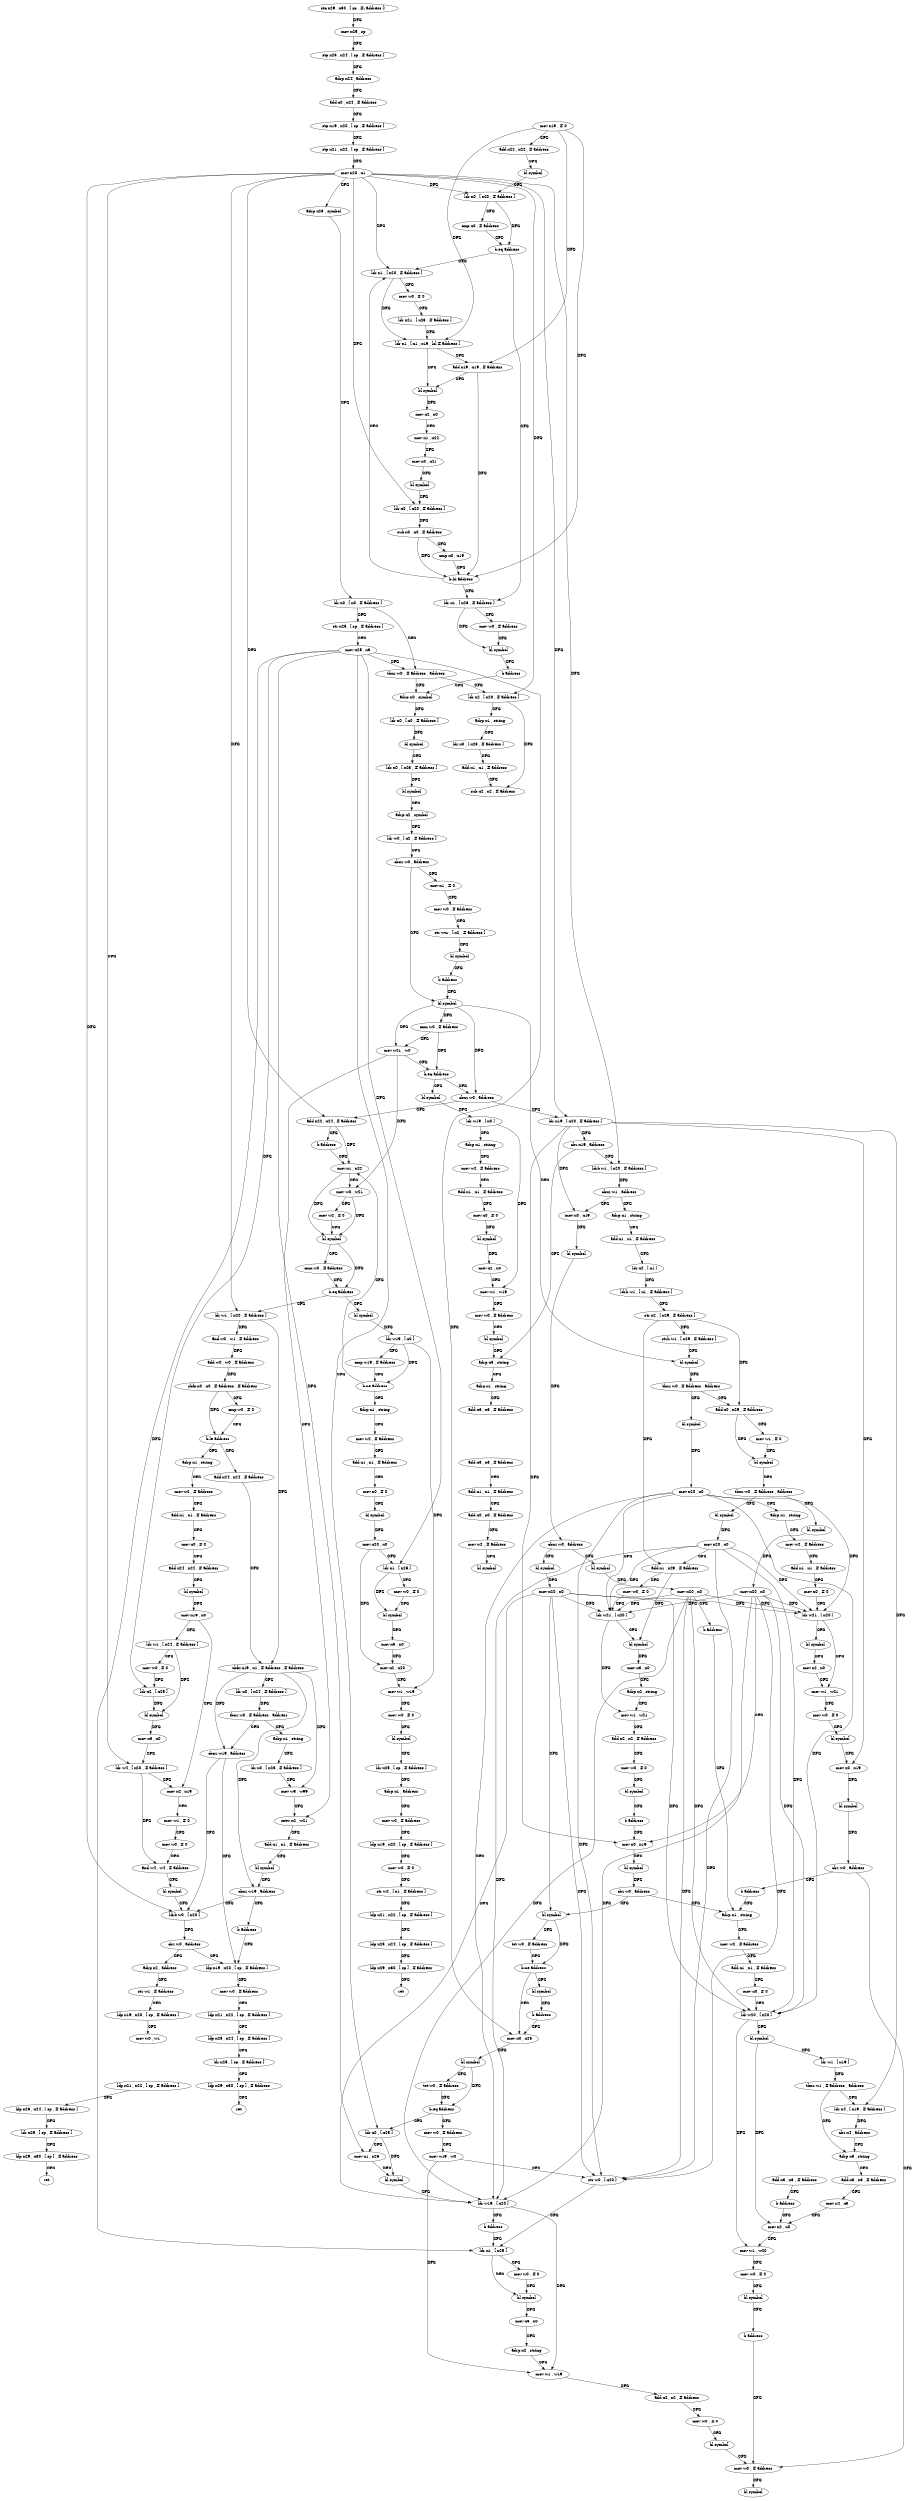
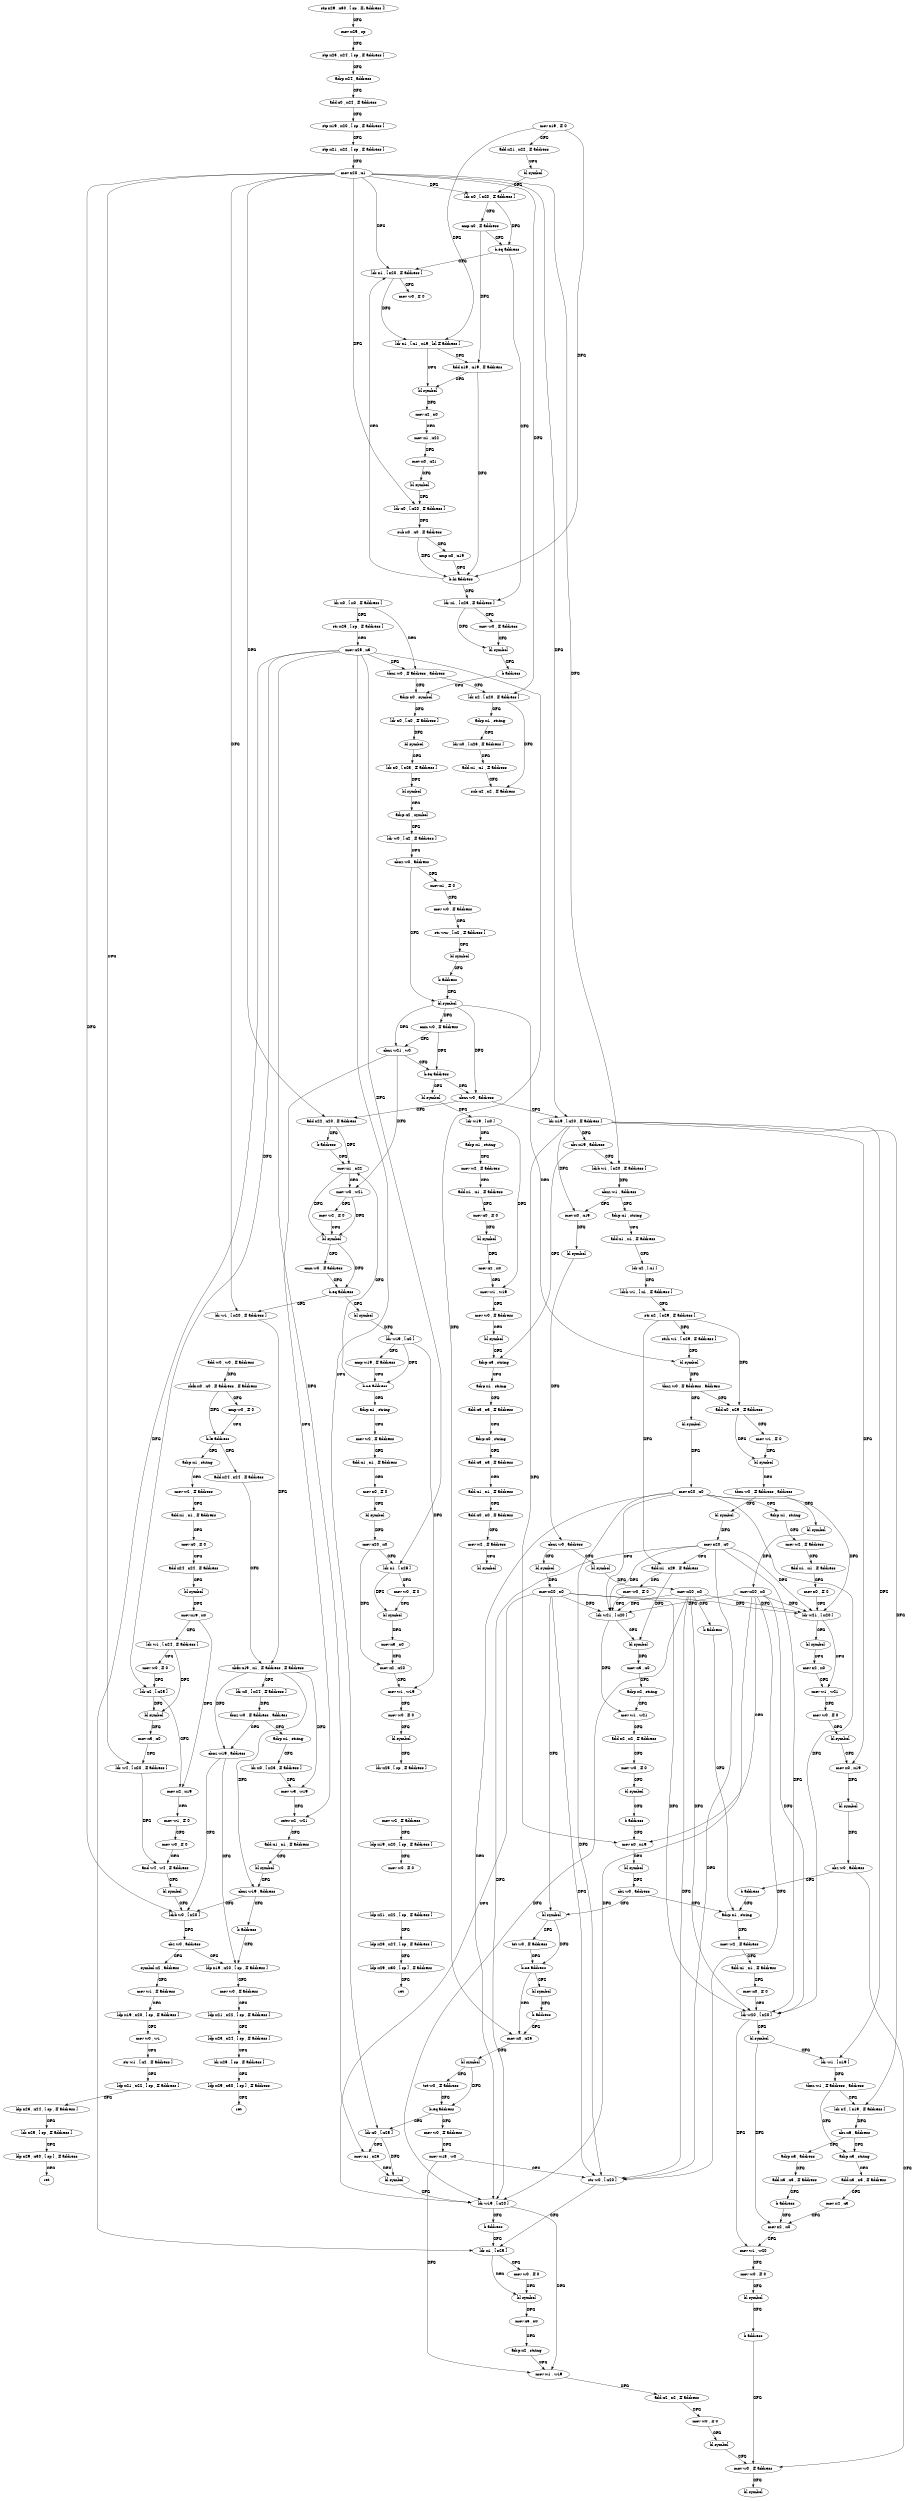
edge "stp x29 , x30 , [ sp , #- address ]!" -> "mov x25 , sp": label "DFG" -> "CFG"
node "add x22 , x22 , # address": label "add x22 , x22 , # address" -> "add x21 , x22 , # address"
node "adrp x23 , symbol": removed
edge "mov x19 , # 0" -> "add x19 , x19 , # address": now "cmp x0 , # address" -> "add x19 , x19 , # address"
node "ldr x21 , [ x23 , # address ]": removed
node "mov w21 , w0": label "mov w21 , w0" -> "cbnz w21 , w0"
node "add x22 , x24 , # address": label "add x22 , x24 , # address" -> "add x22 , x20 , # address"
node "and w0 , w1 , # address": removed
edge "mov x25 , x3" -> "ldr x0 , [ x25 ]": label "CFG" -> "DFG"
node "adrp x0 , string": added
edge "ldr x19 , [ x20 , # address ]" -> "ldr w1 , [ x19 ]": added, label "DFG"
edge "mov x19 , x0" -> "mov x2 , x19": label "CFG" -> "DFG"
edge "ldr w4 , [ x20 , # address ]" -> "mov x2 , x19": now "ldr x2 , [ x25 ]" -> "mov x2 , x19"
node "mov w3 , w99": label "mov w3 , w99" -> "mov w3 , w19"
node "adrp x1 , address": removed
node "str w2 , [ x1 , # address ]": removed
node "adrp x2 , address": label "adrp x2 , address" -> "symbol x2 , address"
node "str w1 , # address": label "str w1 , # address" -> "mov w1 , # address"
node "str w1 , [ x2 , # address ]": added
node "cbz x4 , address": label "cbz x4 , address" -> "cbz x6 , address"
node "mov w19 , w0": label "mov w19 , w0" -> "mov w18 , w0"
node "adrp x3 , address": added
